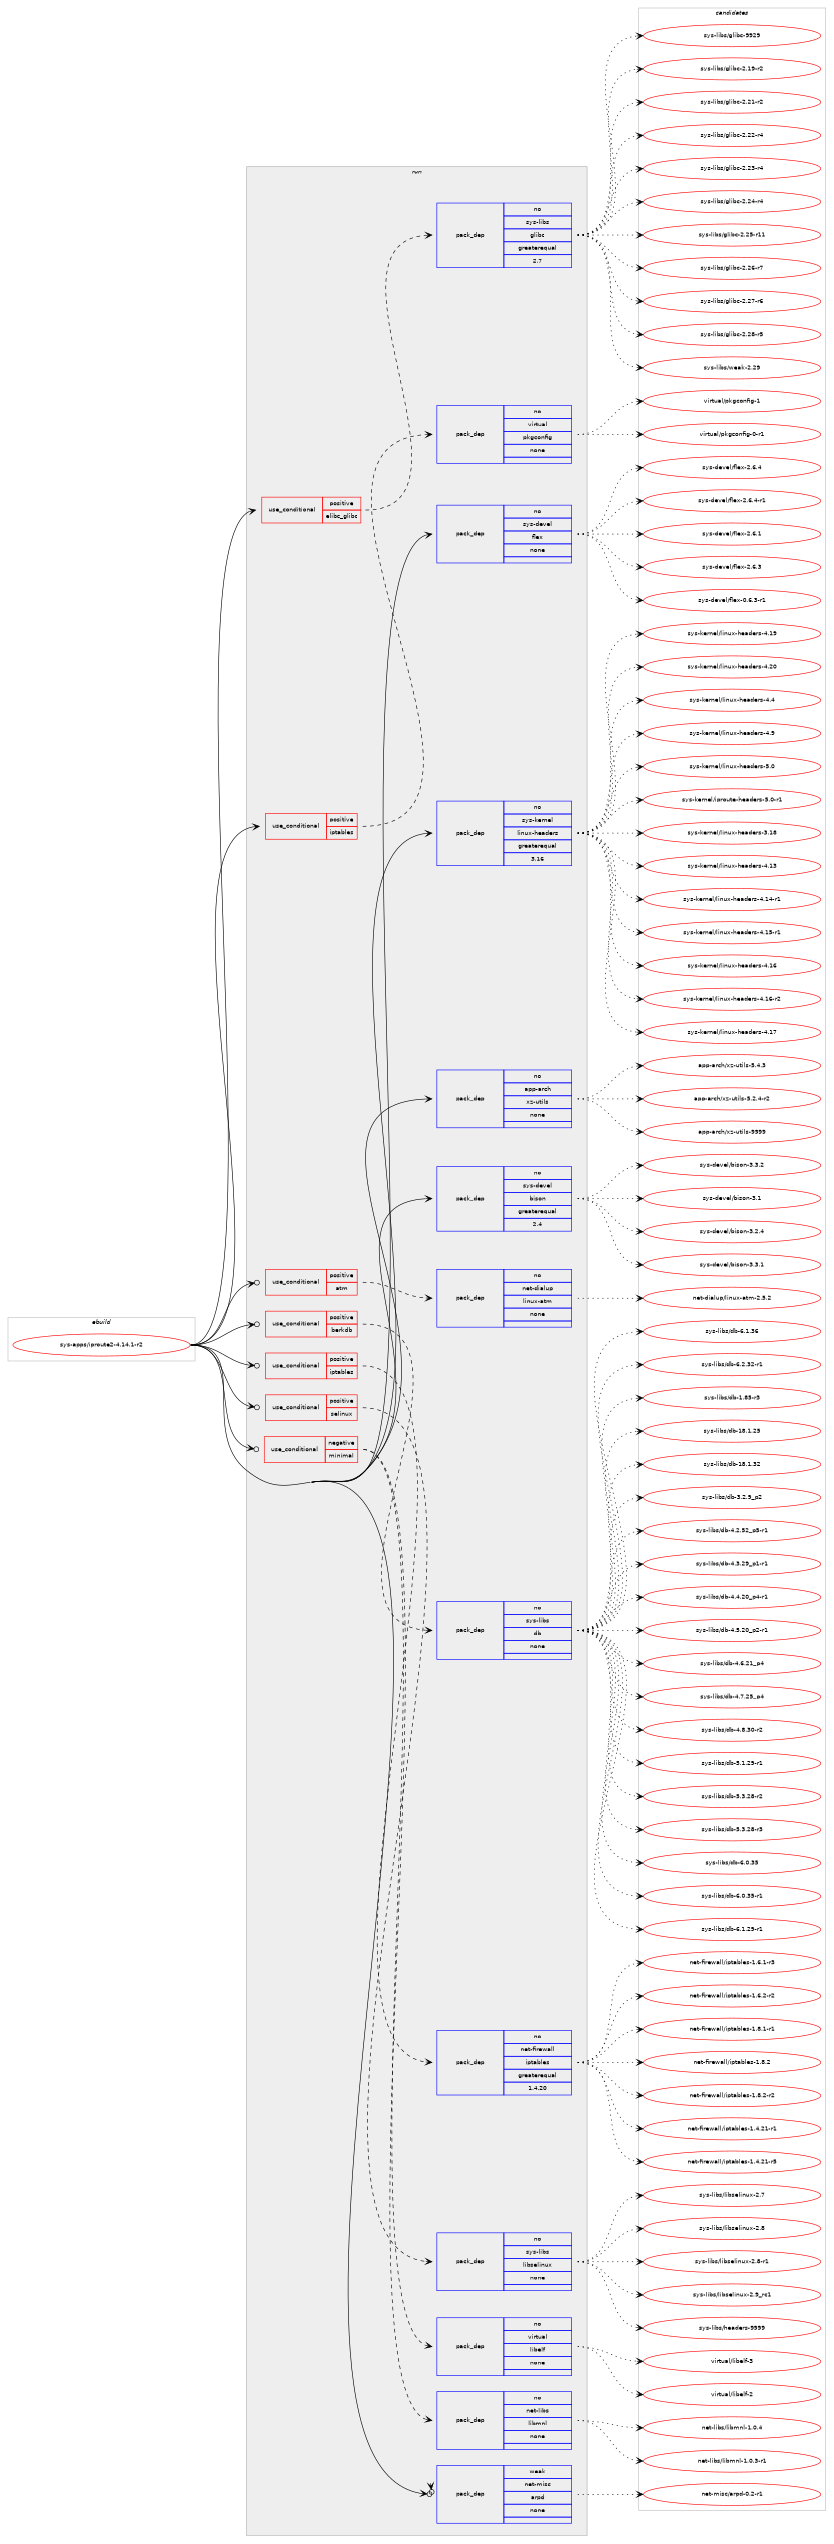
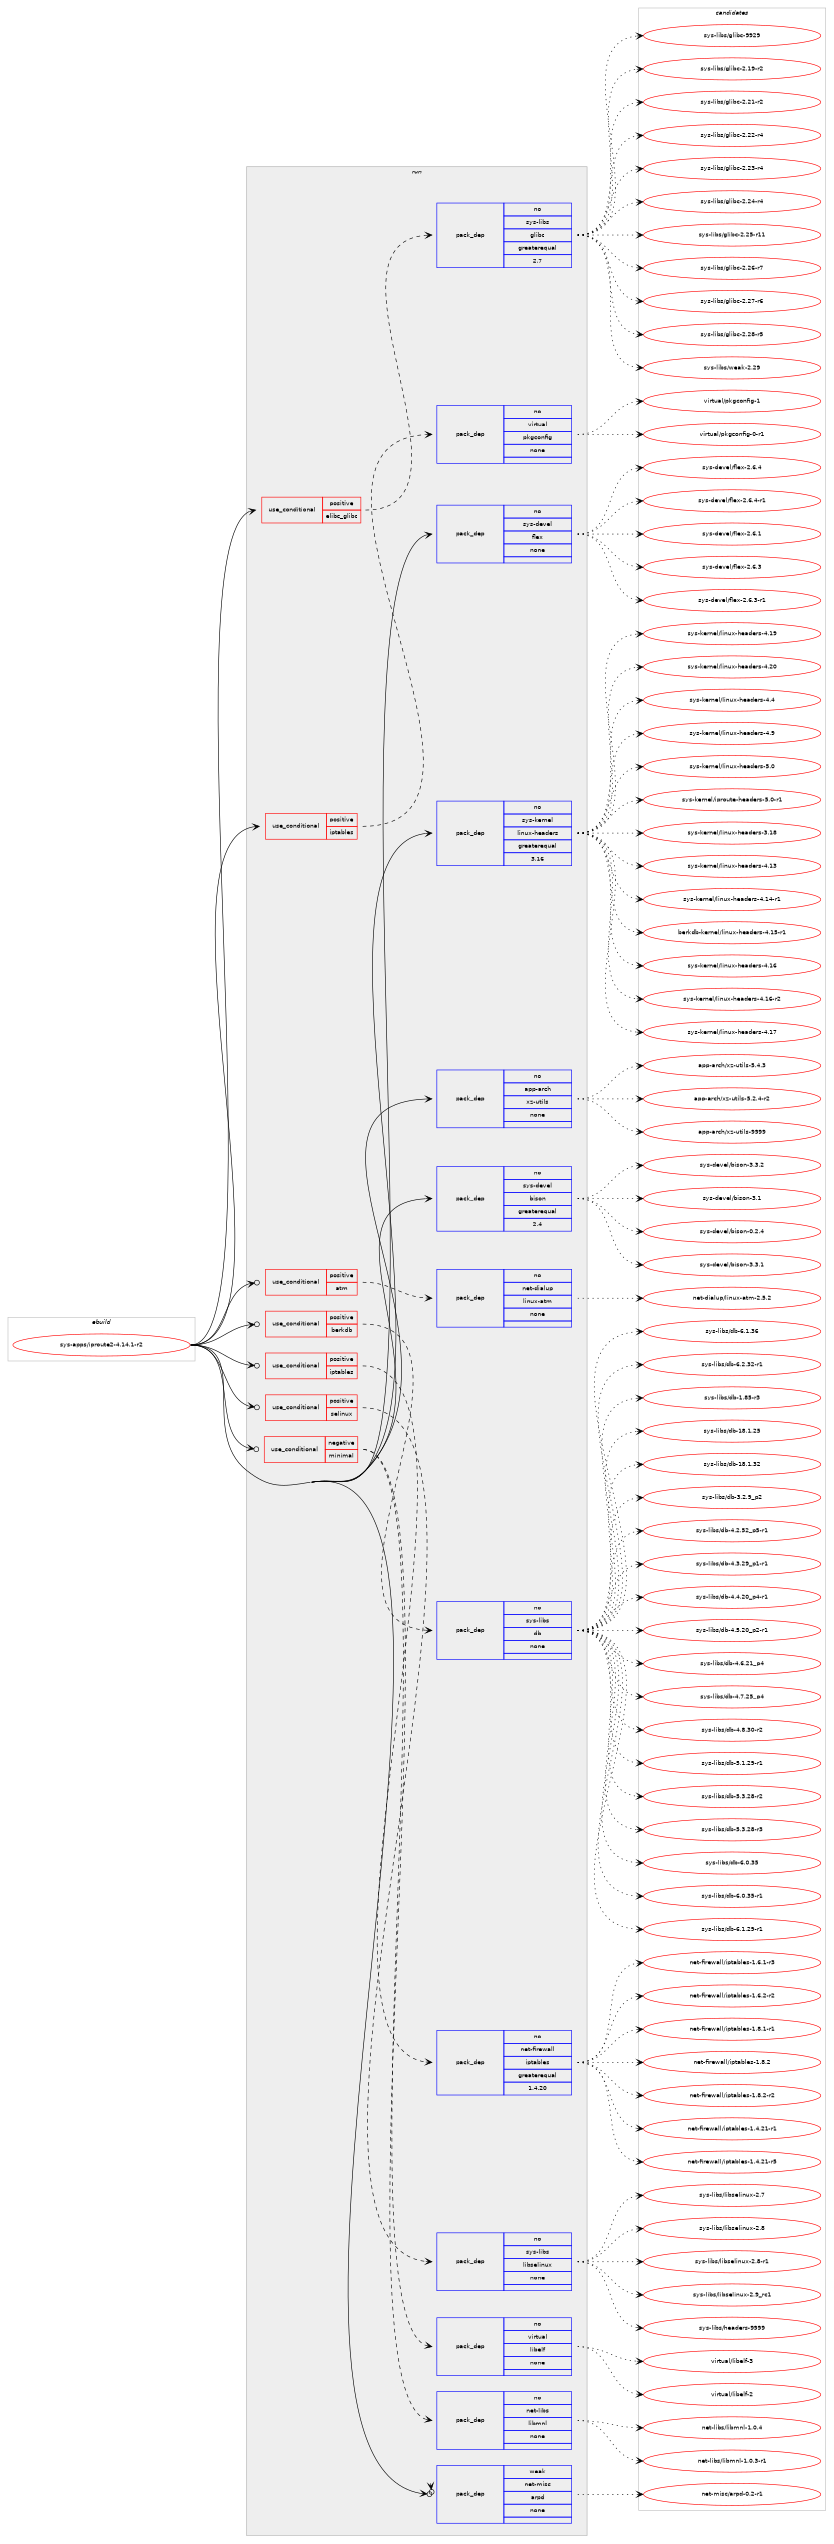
node "sys-devel/flex-0.6.3-r1": label "sys-devel/flex-0.6.3-r1" -> "sys-devel/flex-2.6.3-r1"
node "sys-kernel/linux-headers-4.15-r1": label "sys-kernel/linux-headers-4.15-r1" -> "berkdb-kernel/linux-headers-4.15-r1"
node "sys-devel/bison-3.2.4": label "sys-devel/bison-3.2.4" -> "sys-devel/bison-0.2.4"
